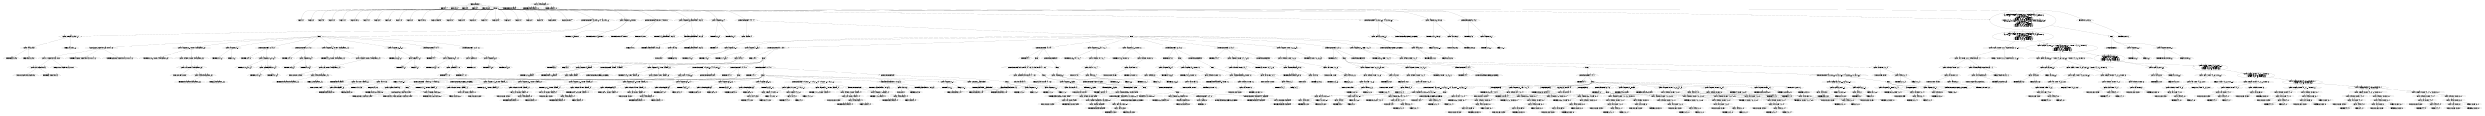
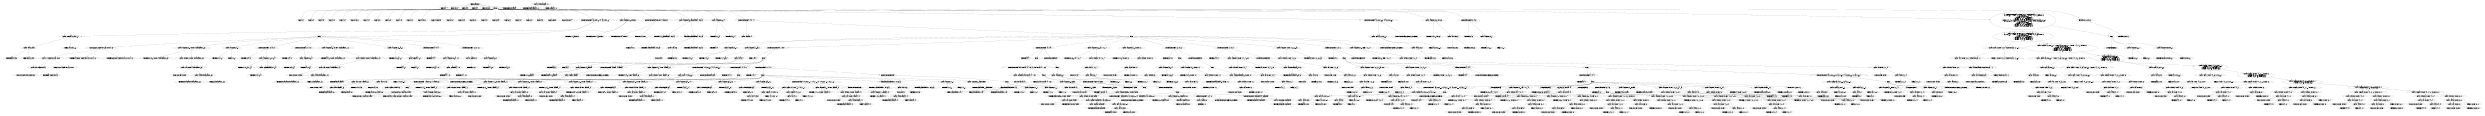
node "(IDENTIFIER,a4,v20 >= a4)": removed
node "(LITERAL,0,(*(_WORD *)(v9 + 36) & 0x80) == 0)": added
